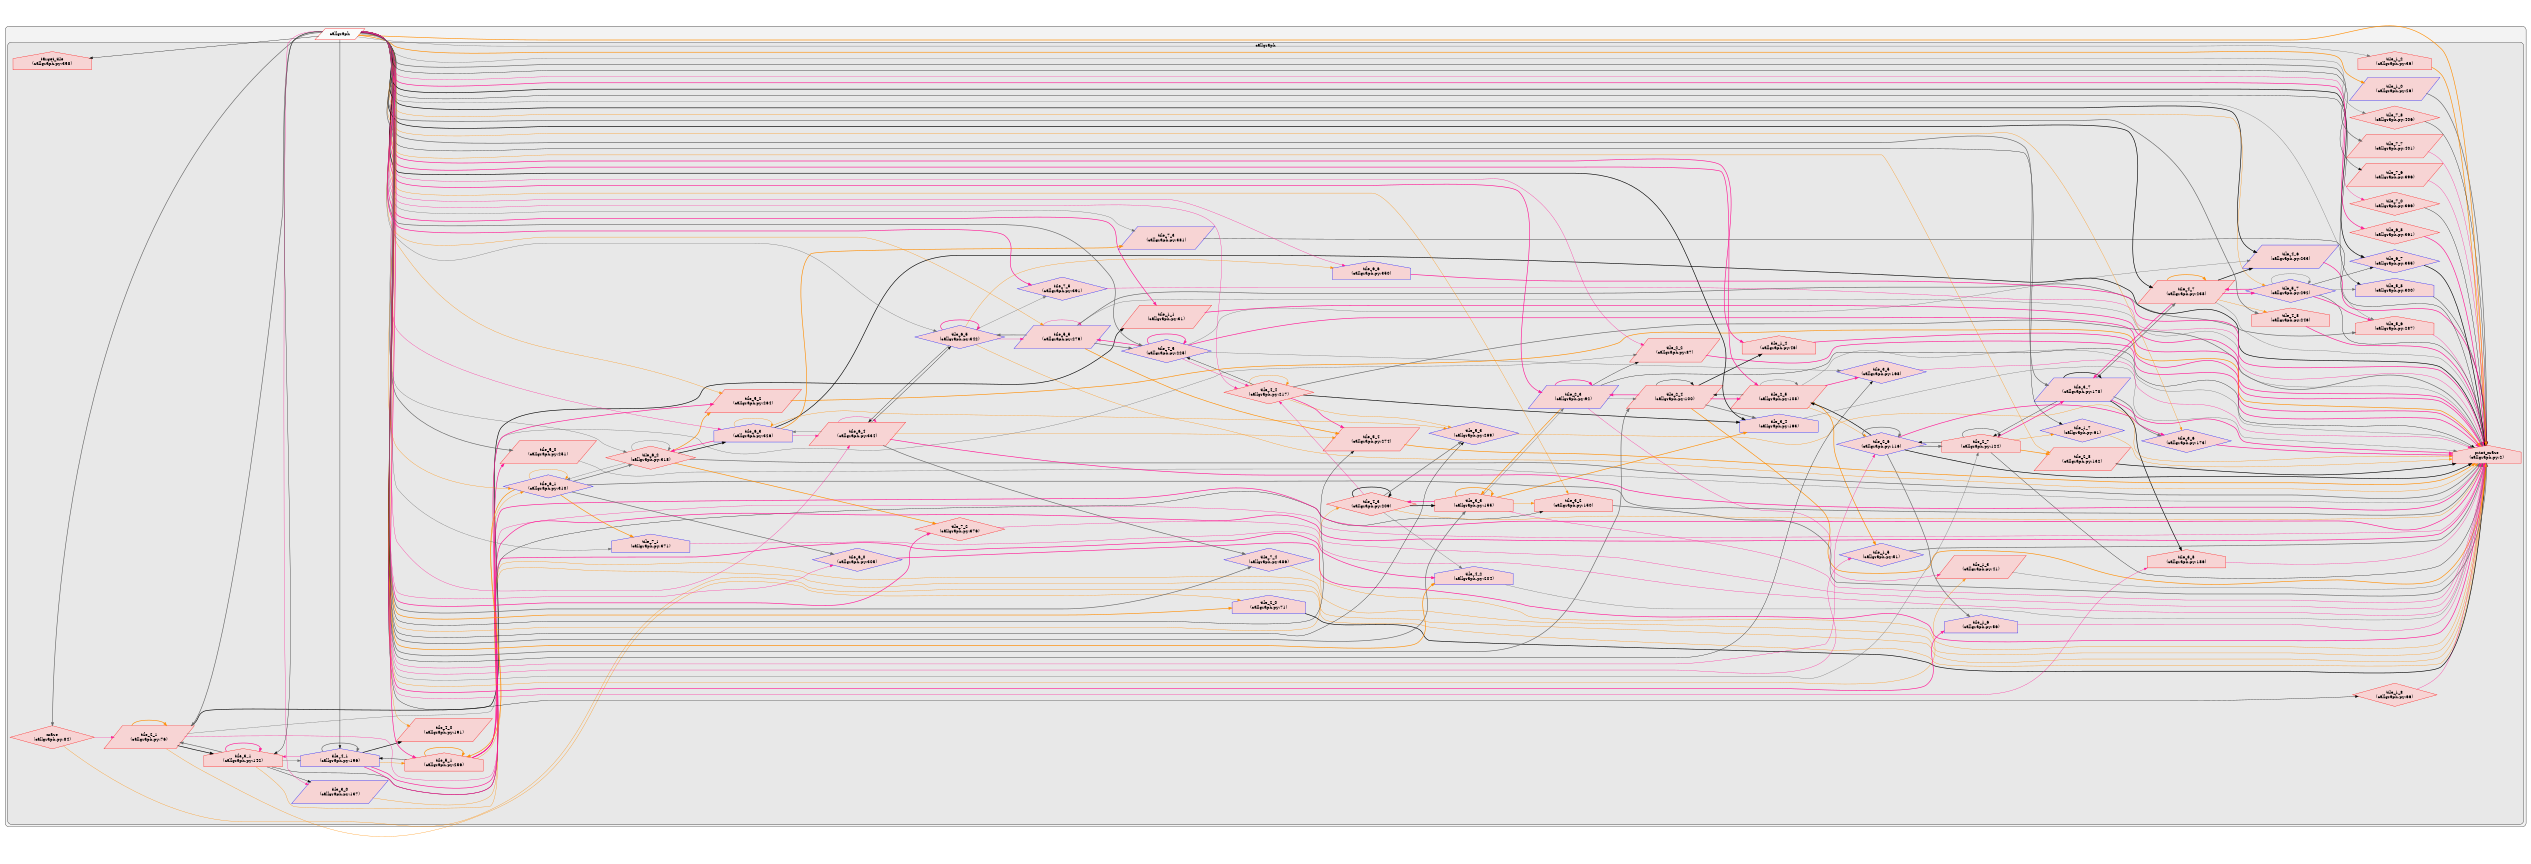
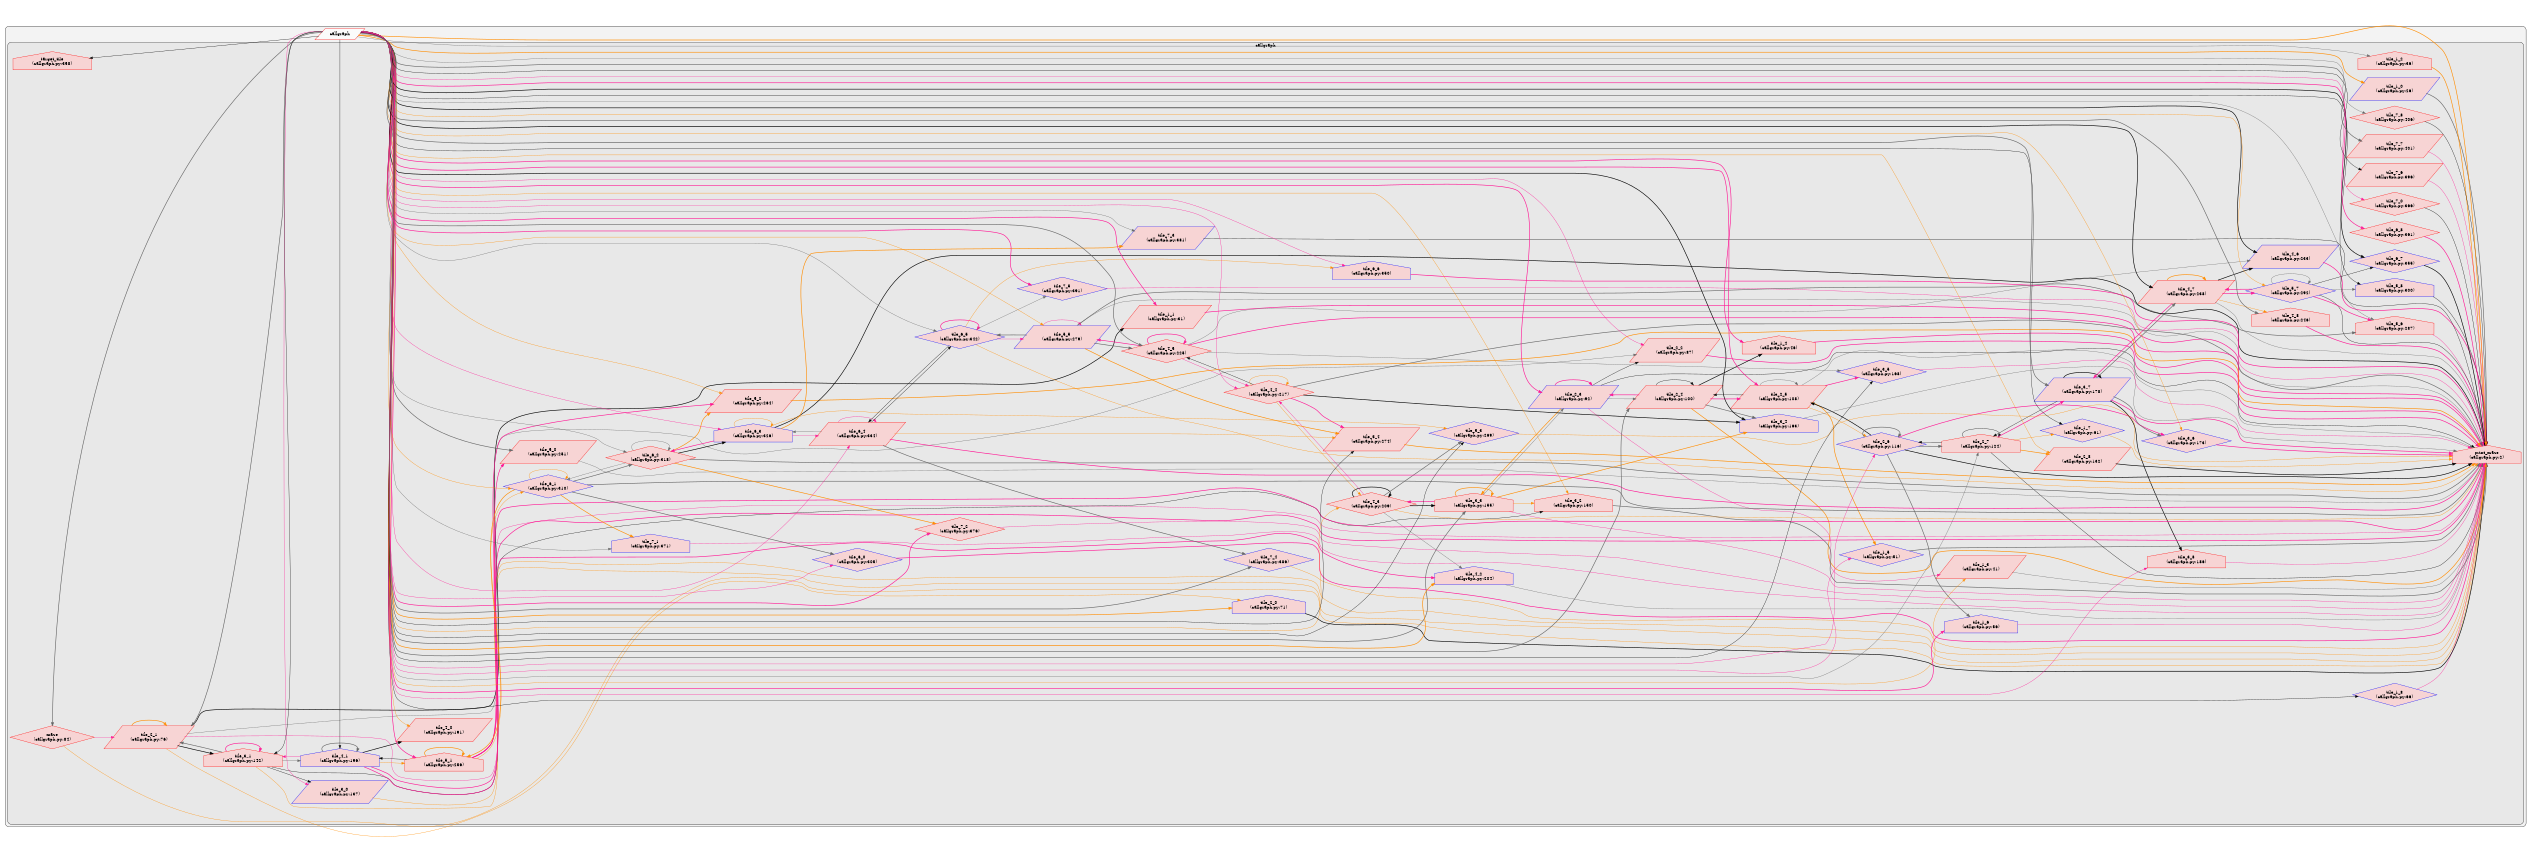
node "tile_4_5 (callgraph.py:225)": color blue -> red
edge "tile_4_4 (callgraph.py:217)" -> "tile_5_3 (callgraph.py:269)": now "tile_4_4 (callgraph.py:217)" -> "tile_4_3 (callgraph.py:209)"
node "tile_1_8 (callgraph.py:66)": color red -> blue
